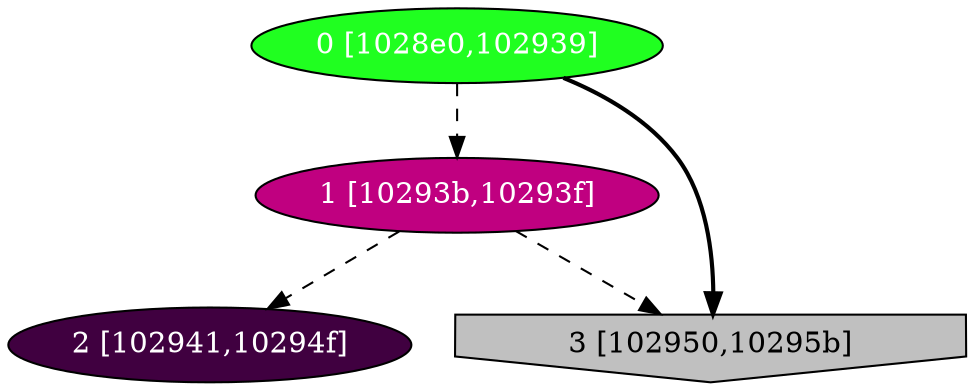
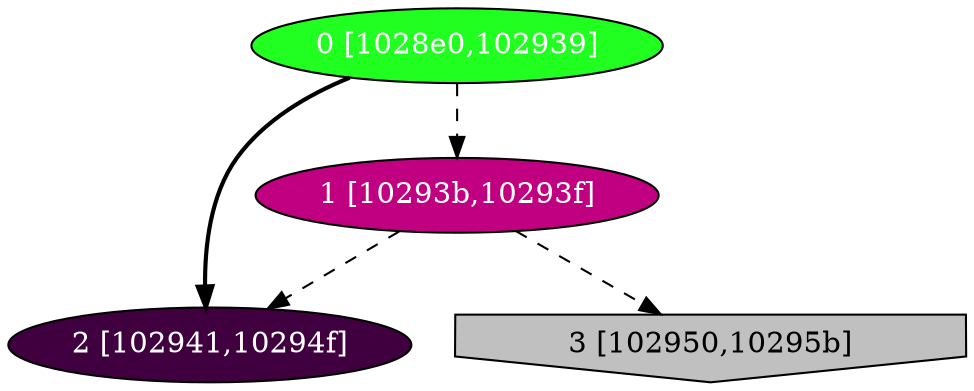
edge "0 [1028e0,102939]" -> "3 [102950,10295b]": now "0 [1028e0,102939]" -> "2 [102941,10294f]"
